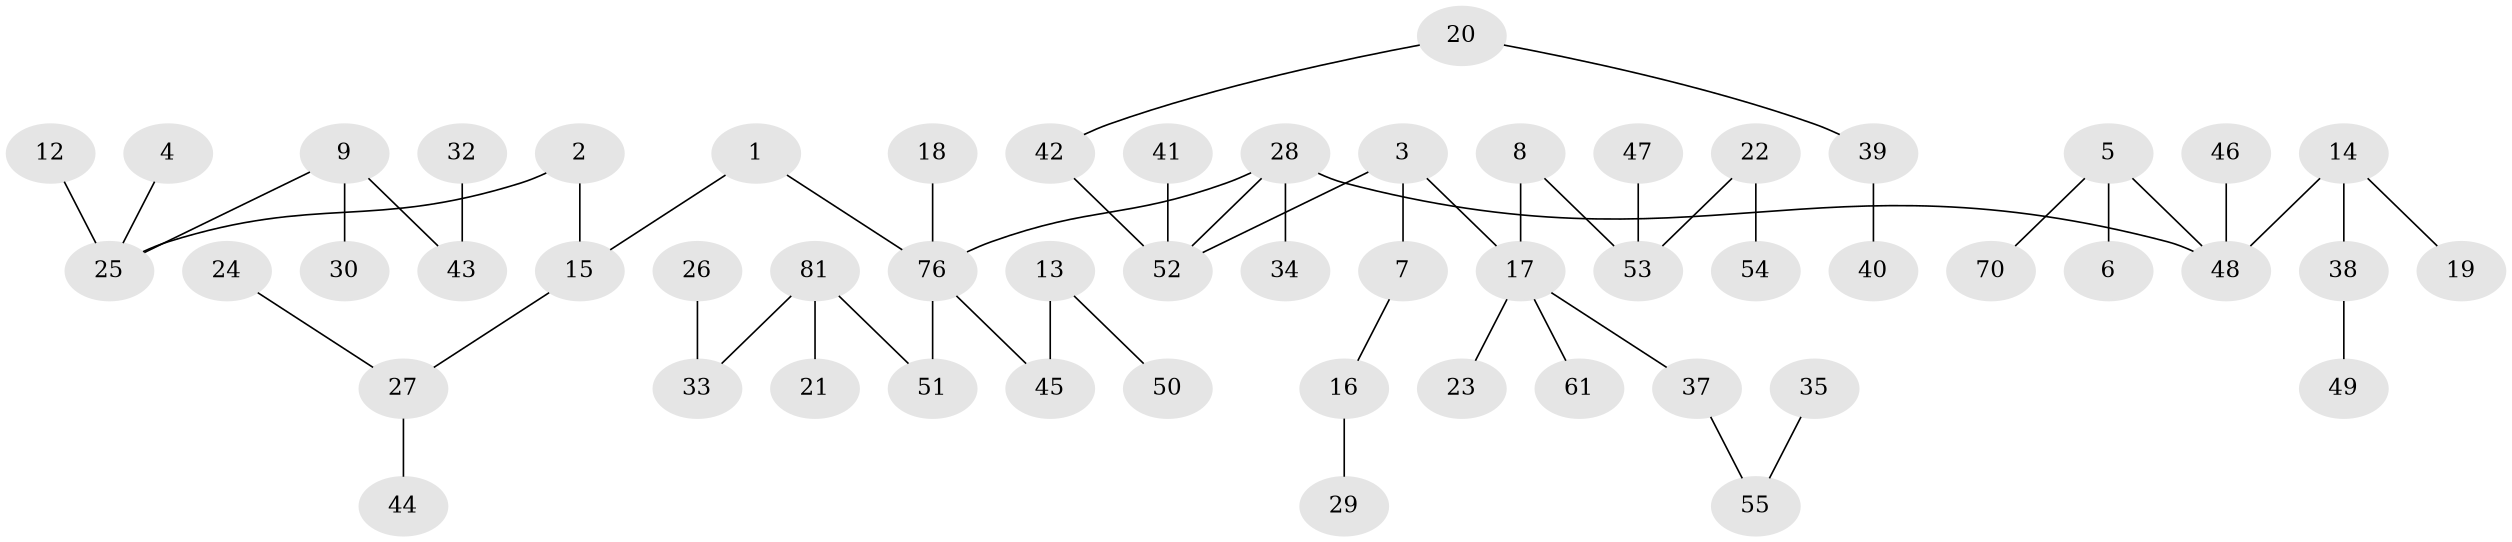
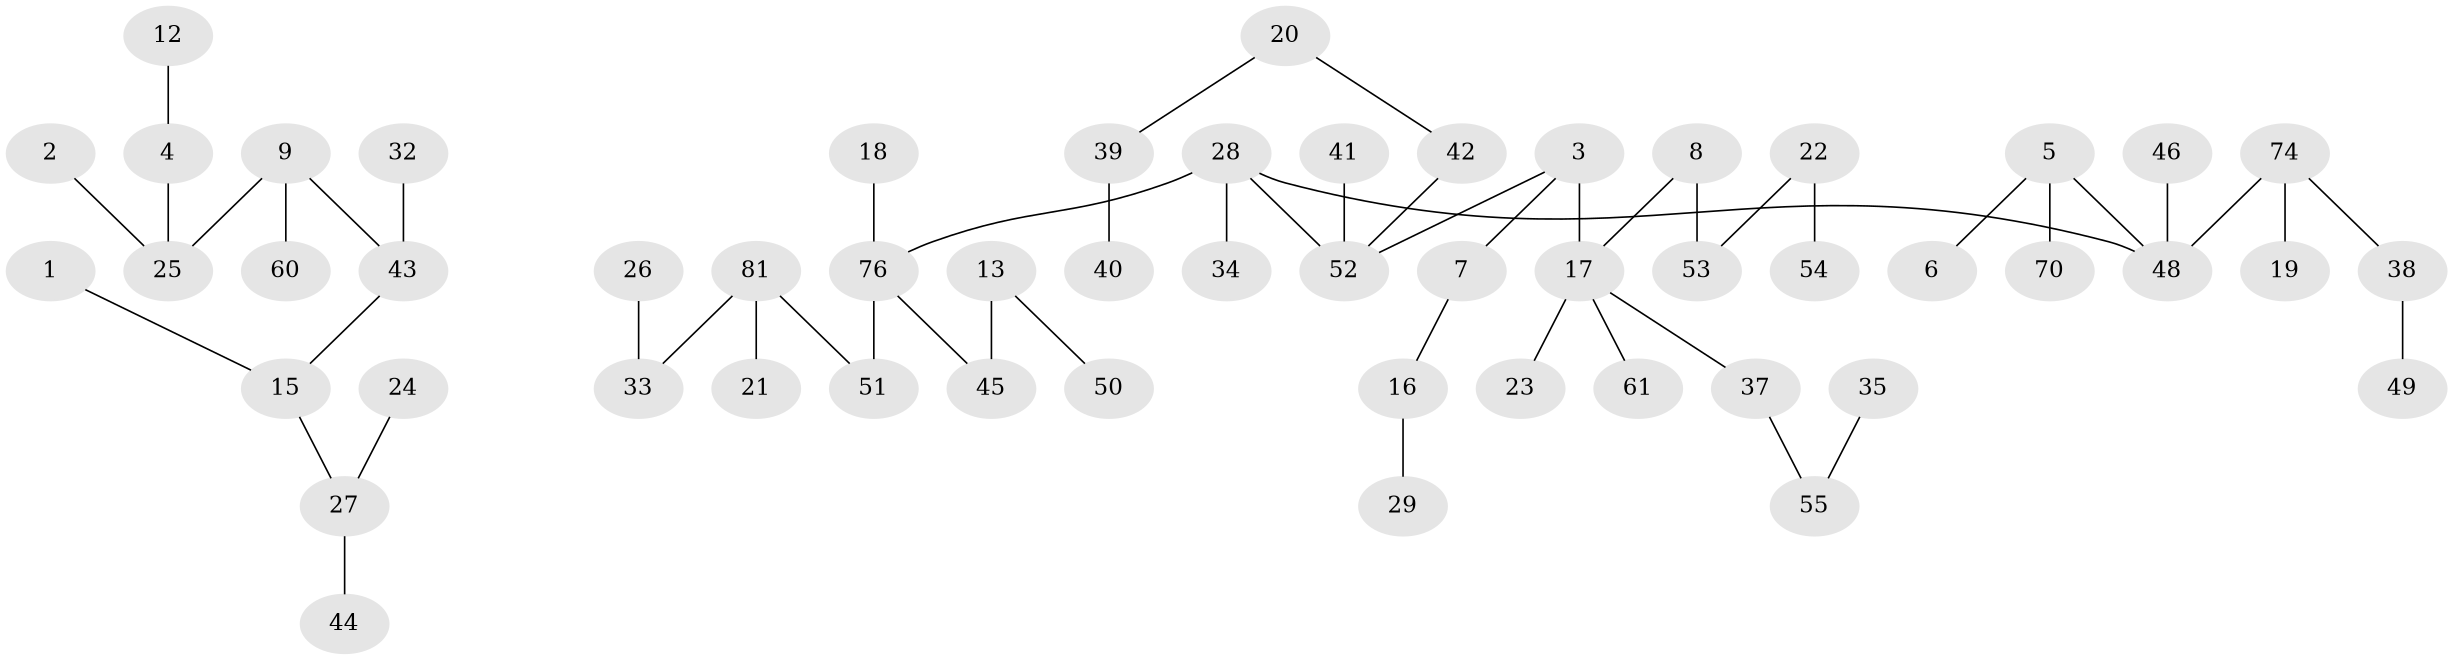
node "47": removed
node "14": label "14" -> "74"
edge "12" -- "25": now "12" -- "4"
edge "2" -- "15": now "43" -- "15"
edge "1" -- "76": removed
node "30": label "30" -> "60"
